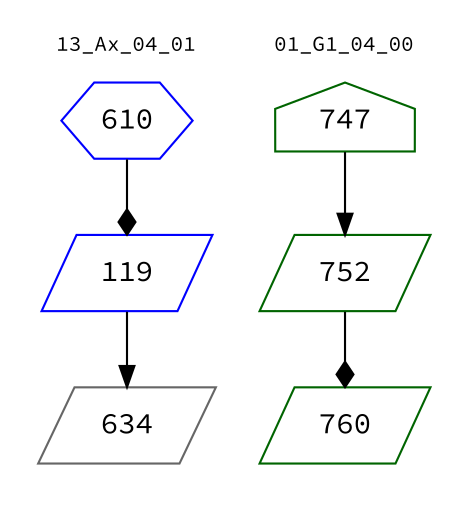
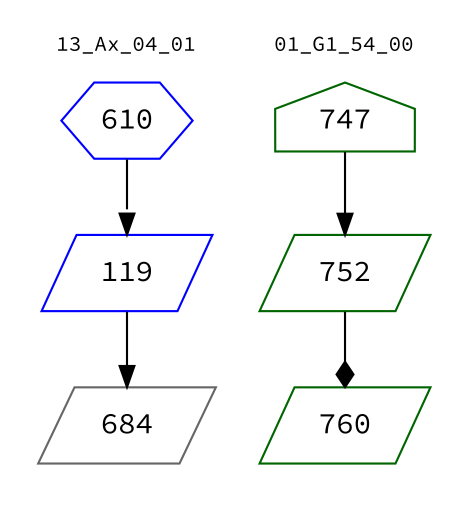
cluster "01_G1_04_00": label "01_G1_04_00" -> "01_G1_54_00"
edge "610" -> "119": arrowhead diamond -> normal
node "634": label "634" -> "684"
